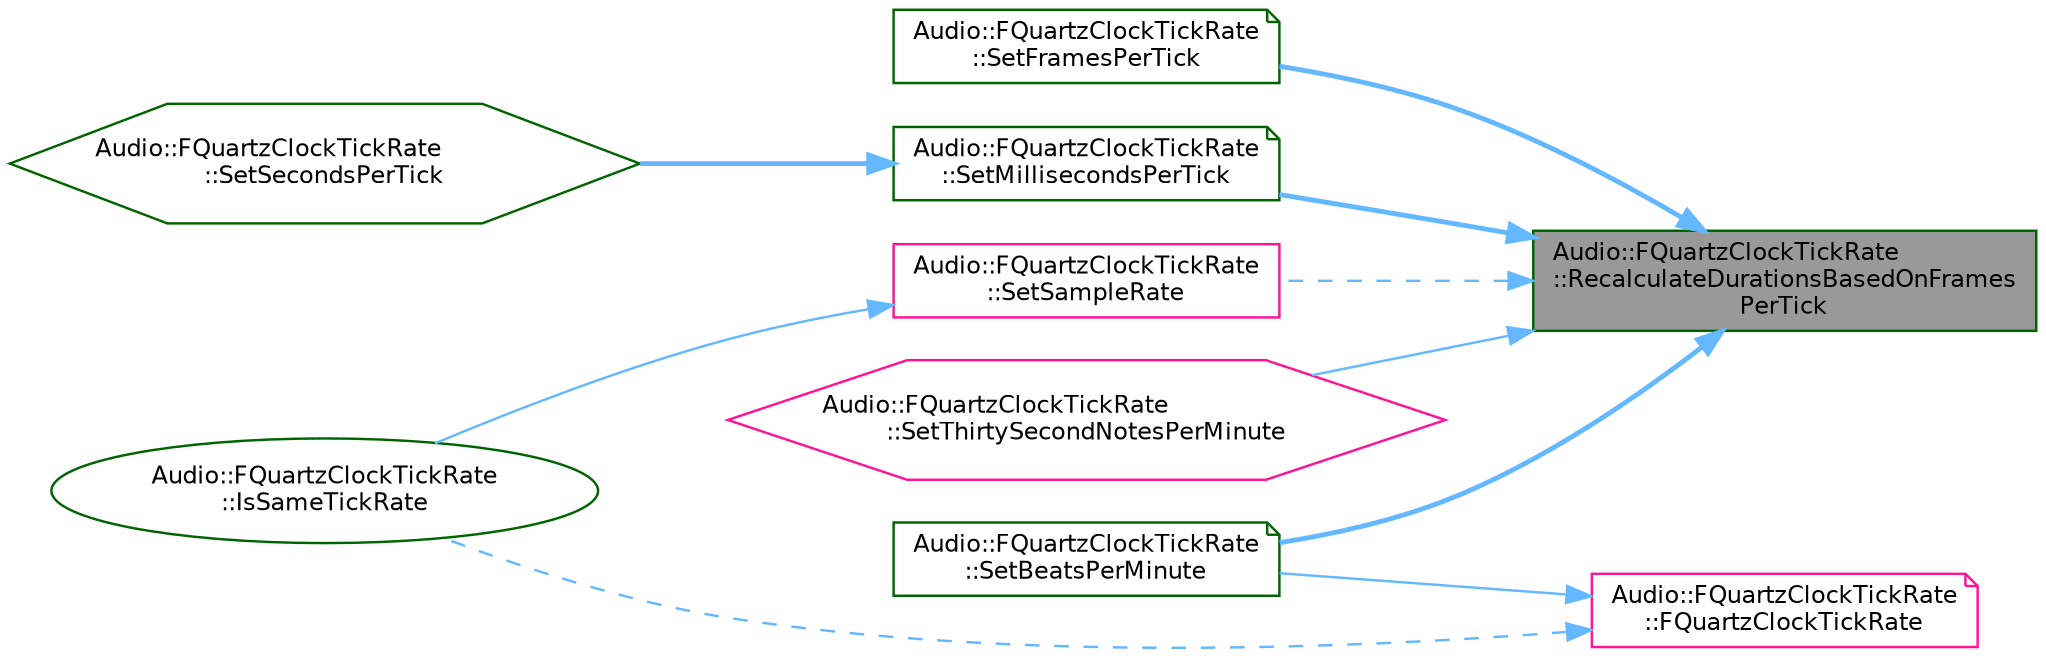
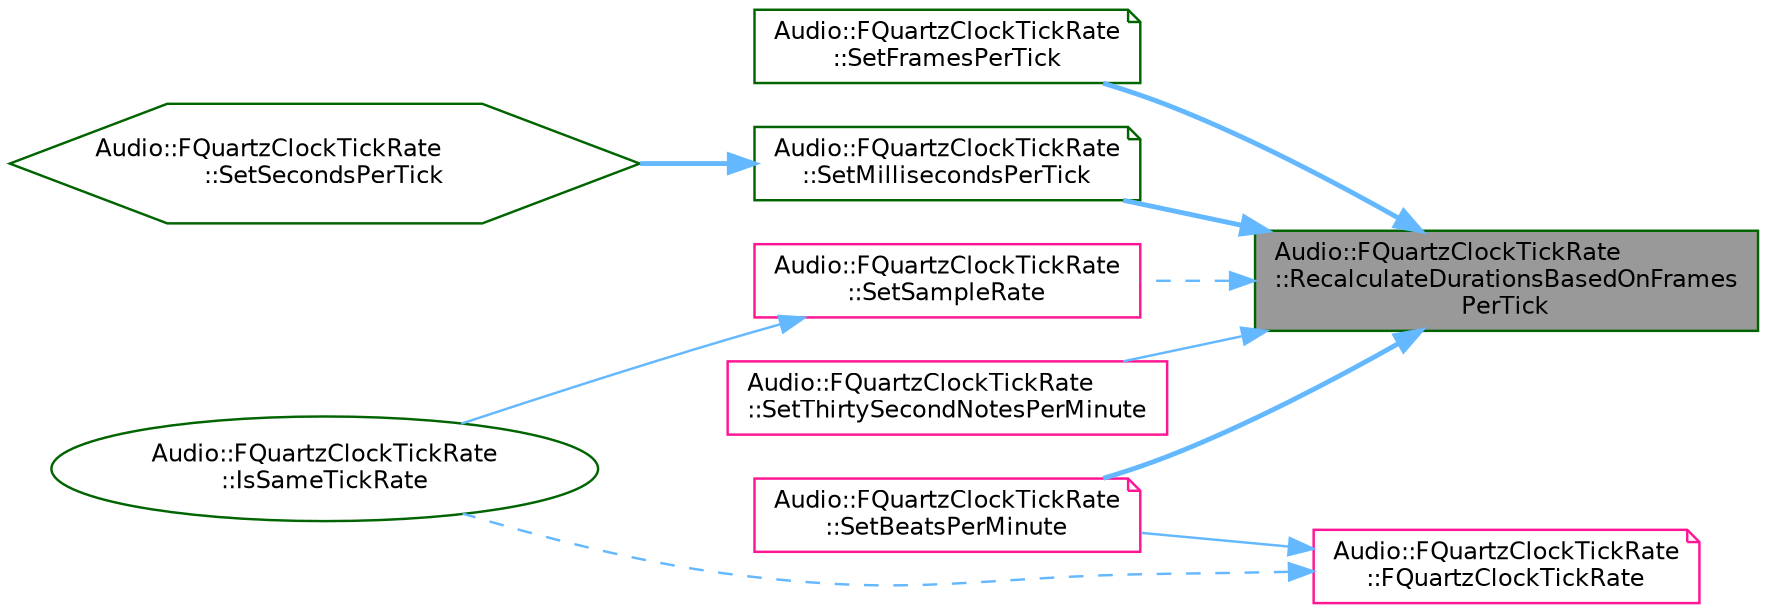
node "Audio::FQuartzClockTickRate ::SetThirtySecondNotesPerMinute": shape hexagon -> box
node "Audio::FQuartzClockTickRate ::SetBeatsPerMinute": color darkgreen -> deeppink
